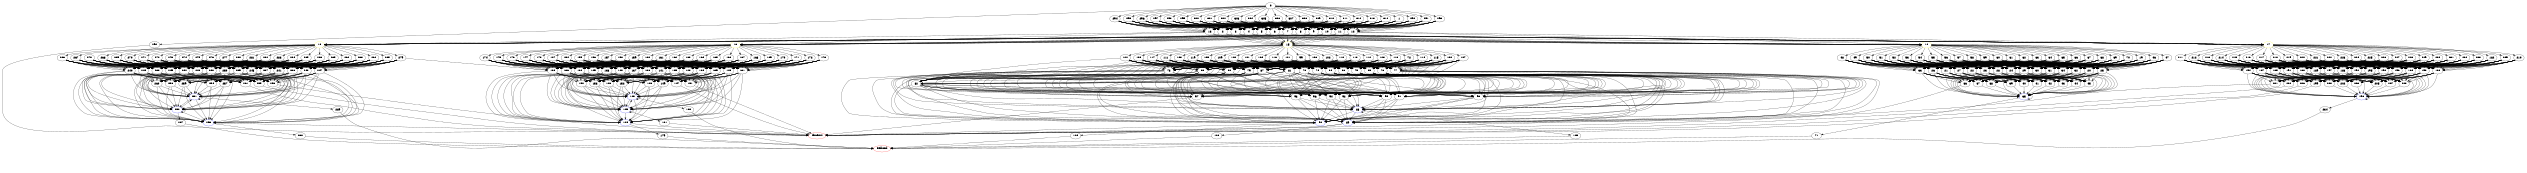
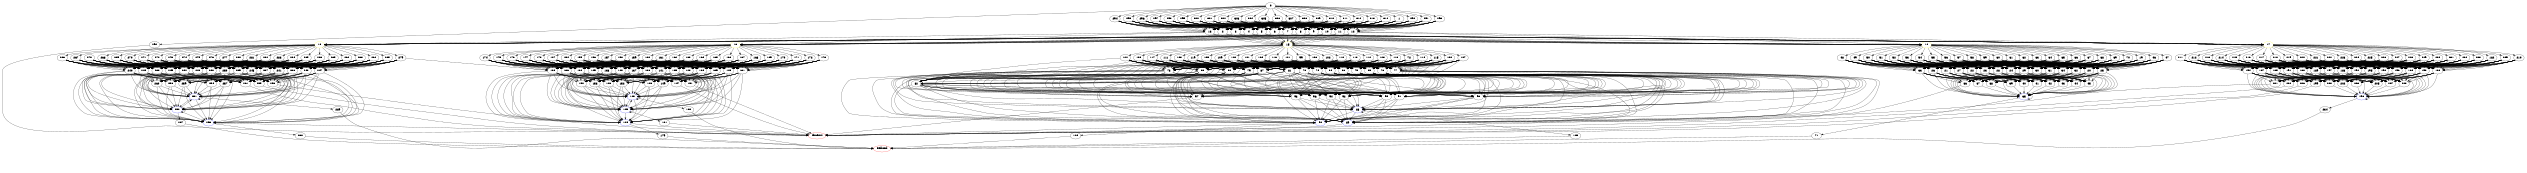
edge "27" -> "36": removed
node "126": removed
